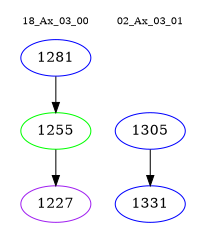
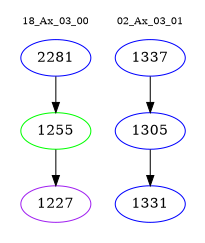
node "1281": label "1281" -> "2281"
node "1337": added
